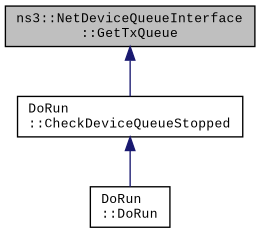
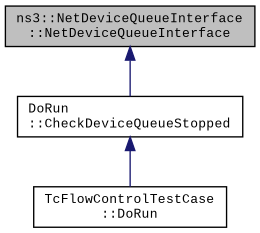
node "ns3::NetDeviceQueueInterface ::GetTxQueue": label "ns3::NetDeviceQueueInterface ::GetTxQueue" -> "ns3::NetDeviceQueueInterface ::NetDeviceQueueInterface"
node "DoRun ::DoRun": label "DoRun ::DoRun" -> "TcFlowControlTestCase ::DoRun"
